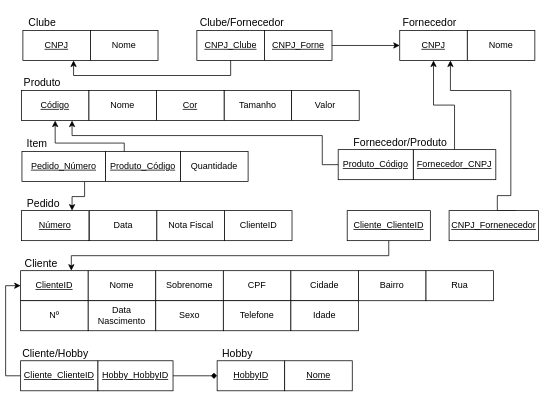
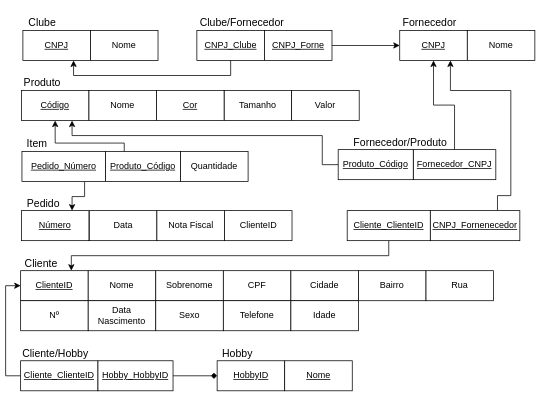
node "CNPJ_Fornenecedor": moved (493, 225) -> (475, 225)
